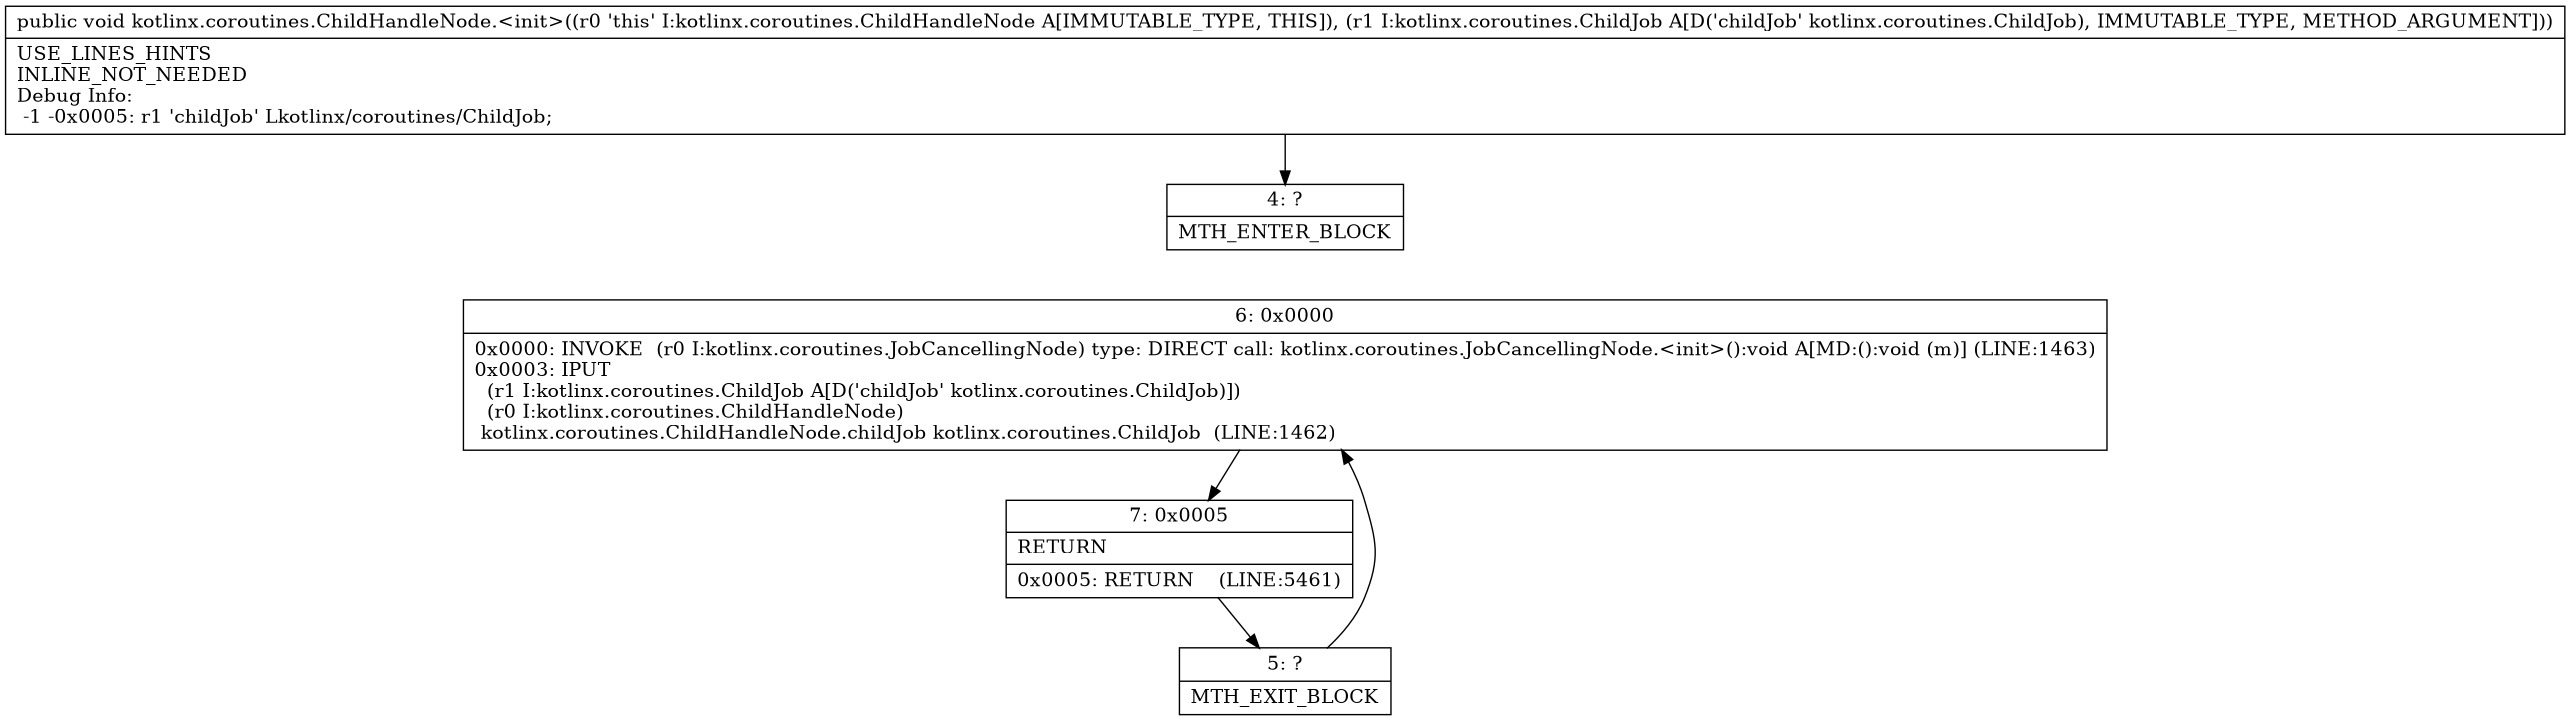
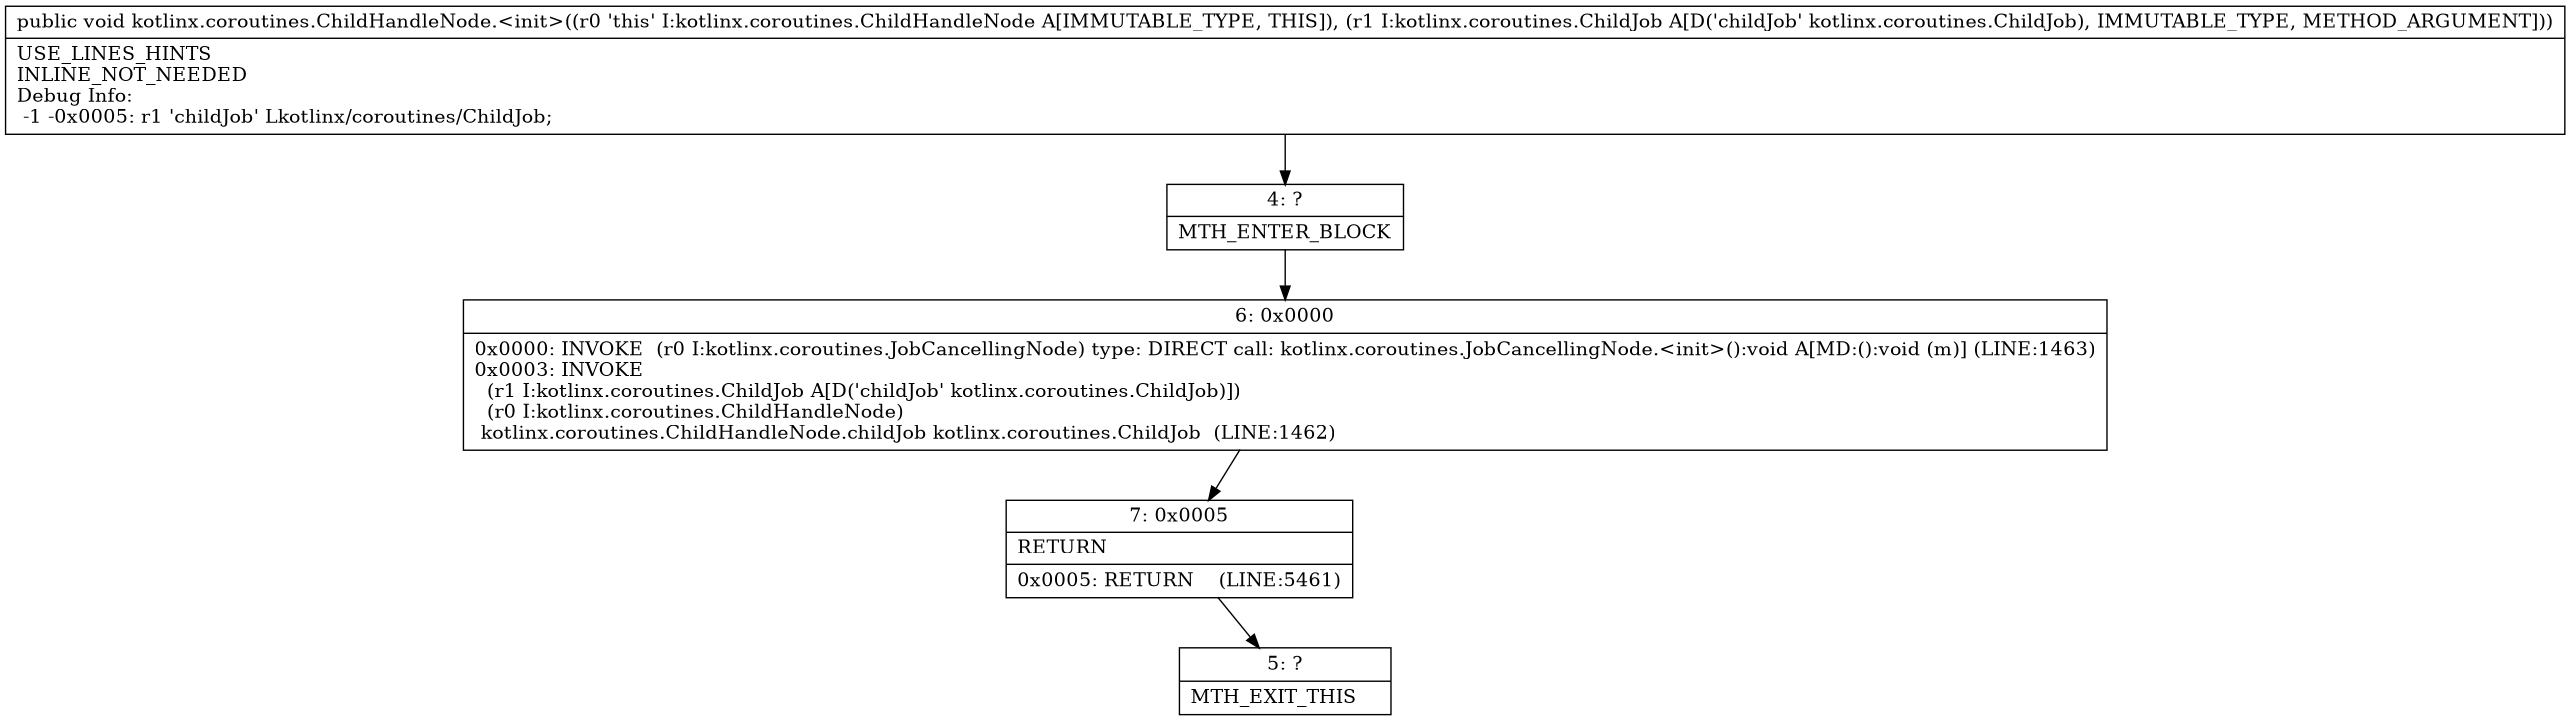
node "6: 0x0000": text "0x0003: IPUT" -> "0x0003: INVOKE"
edge "5: ?" -> "6: 0x0000": now "4: ?" -> "6: 0x0000"
node "5: ?": text "MTH_EXIT_BLOCK" -> "MTH_EXIT_THIS"
